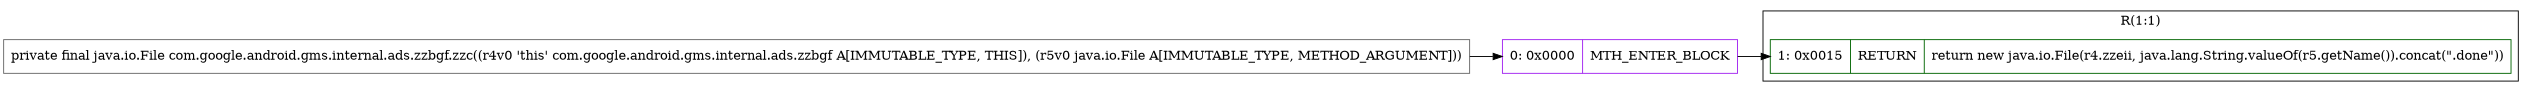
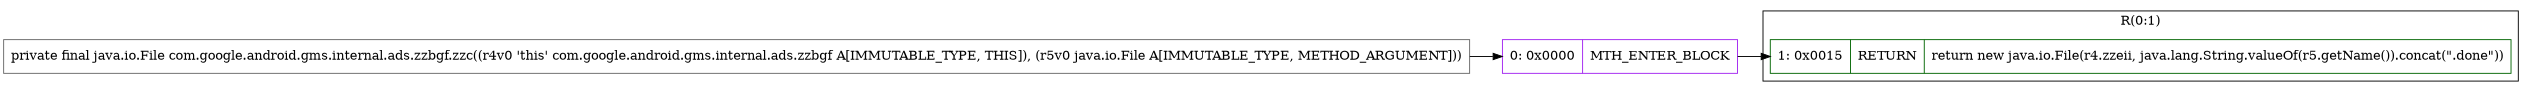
cluster "R(1:1)": label "R(1:1)" -> "R(0:1)"
